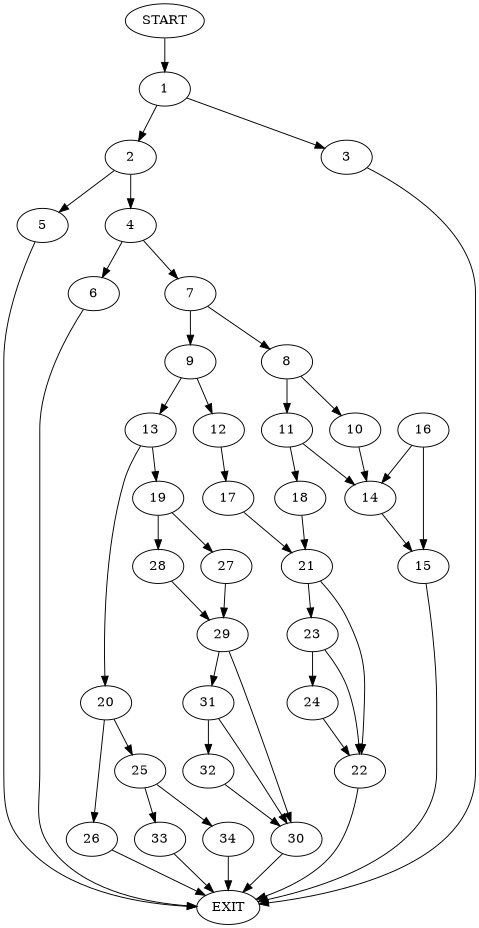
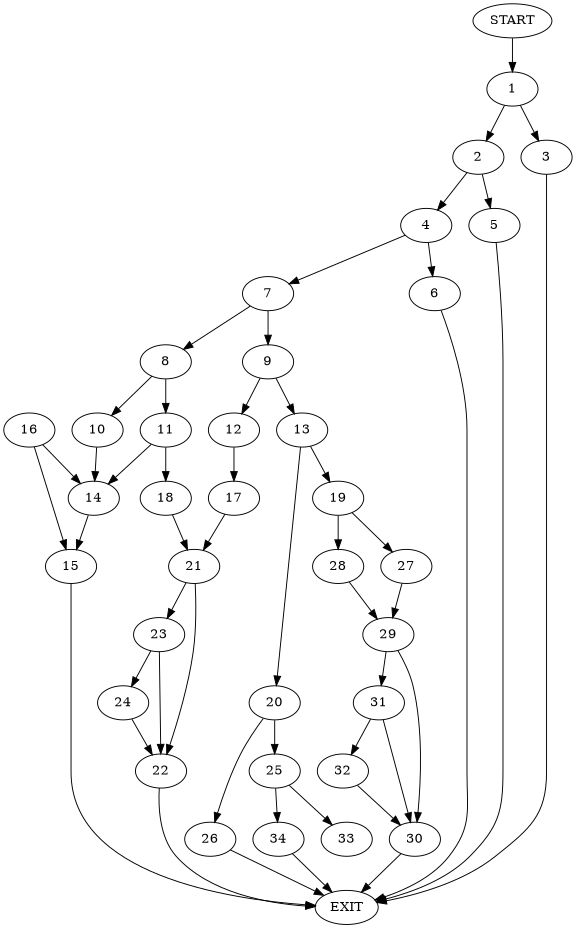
edge "33" -> "EXIT": removed
